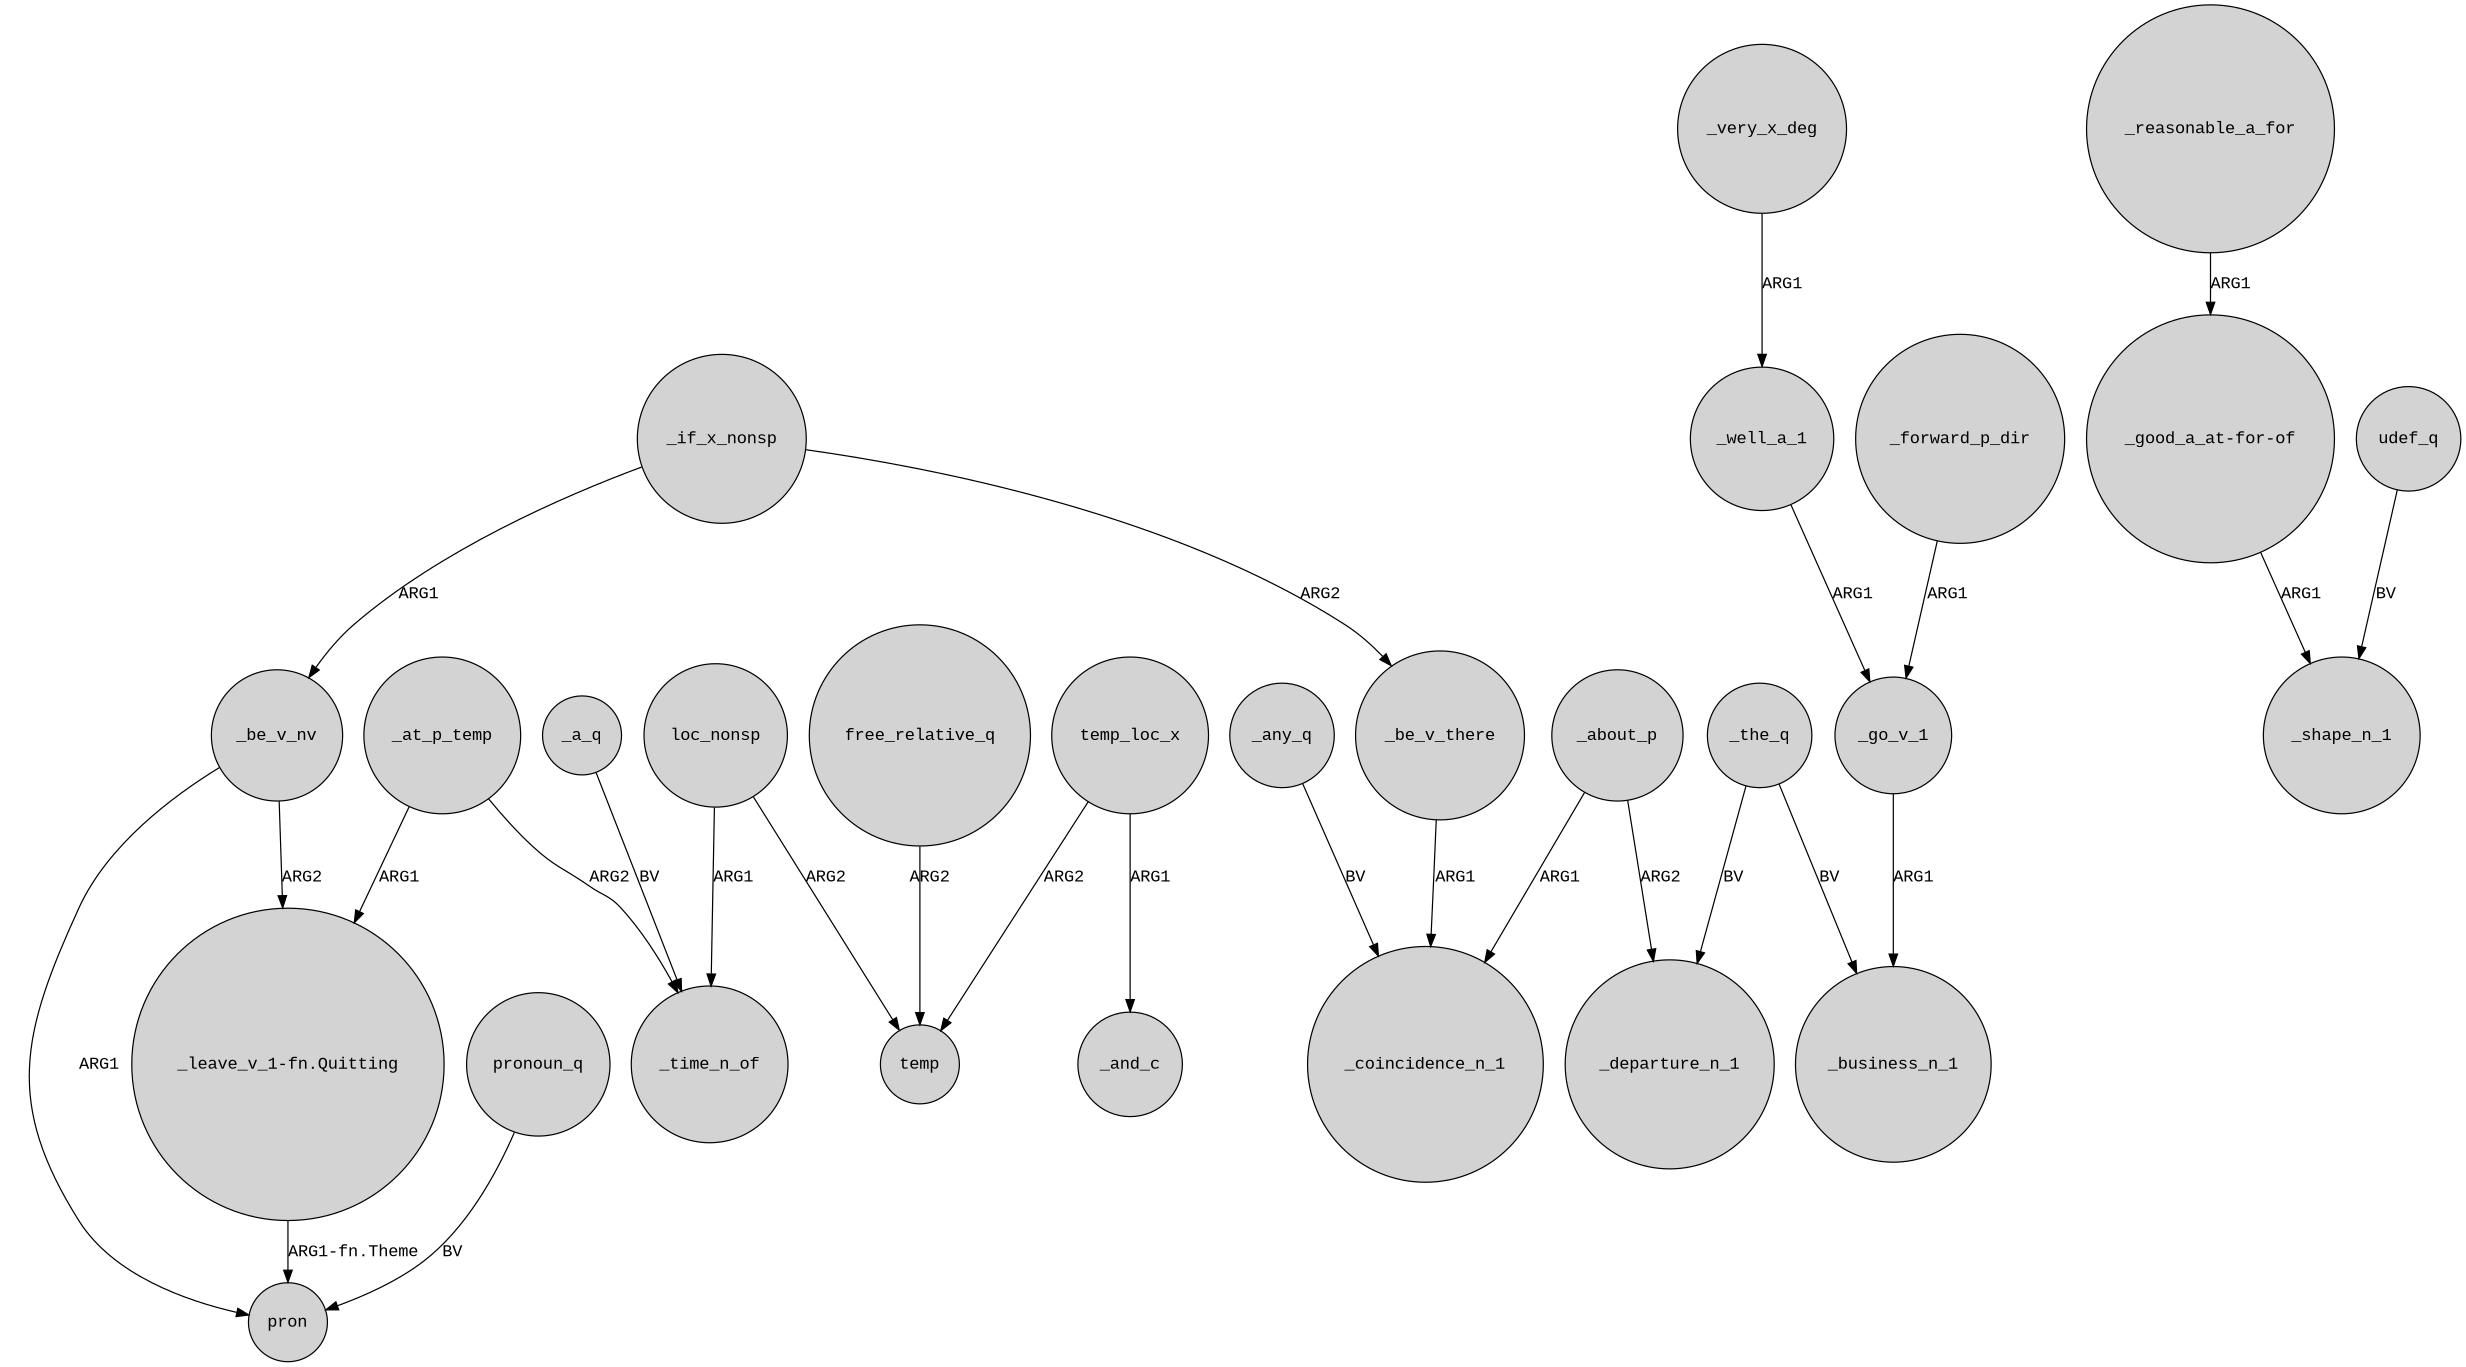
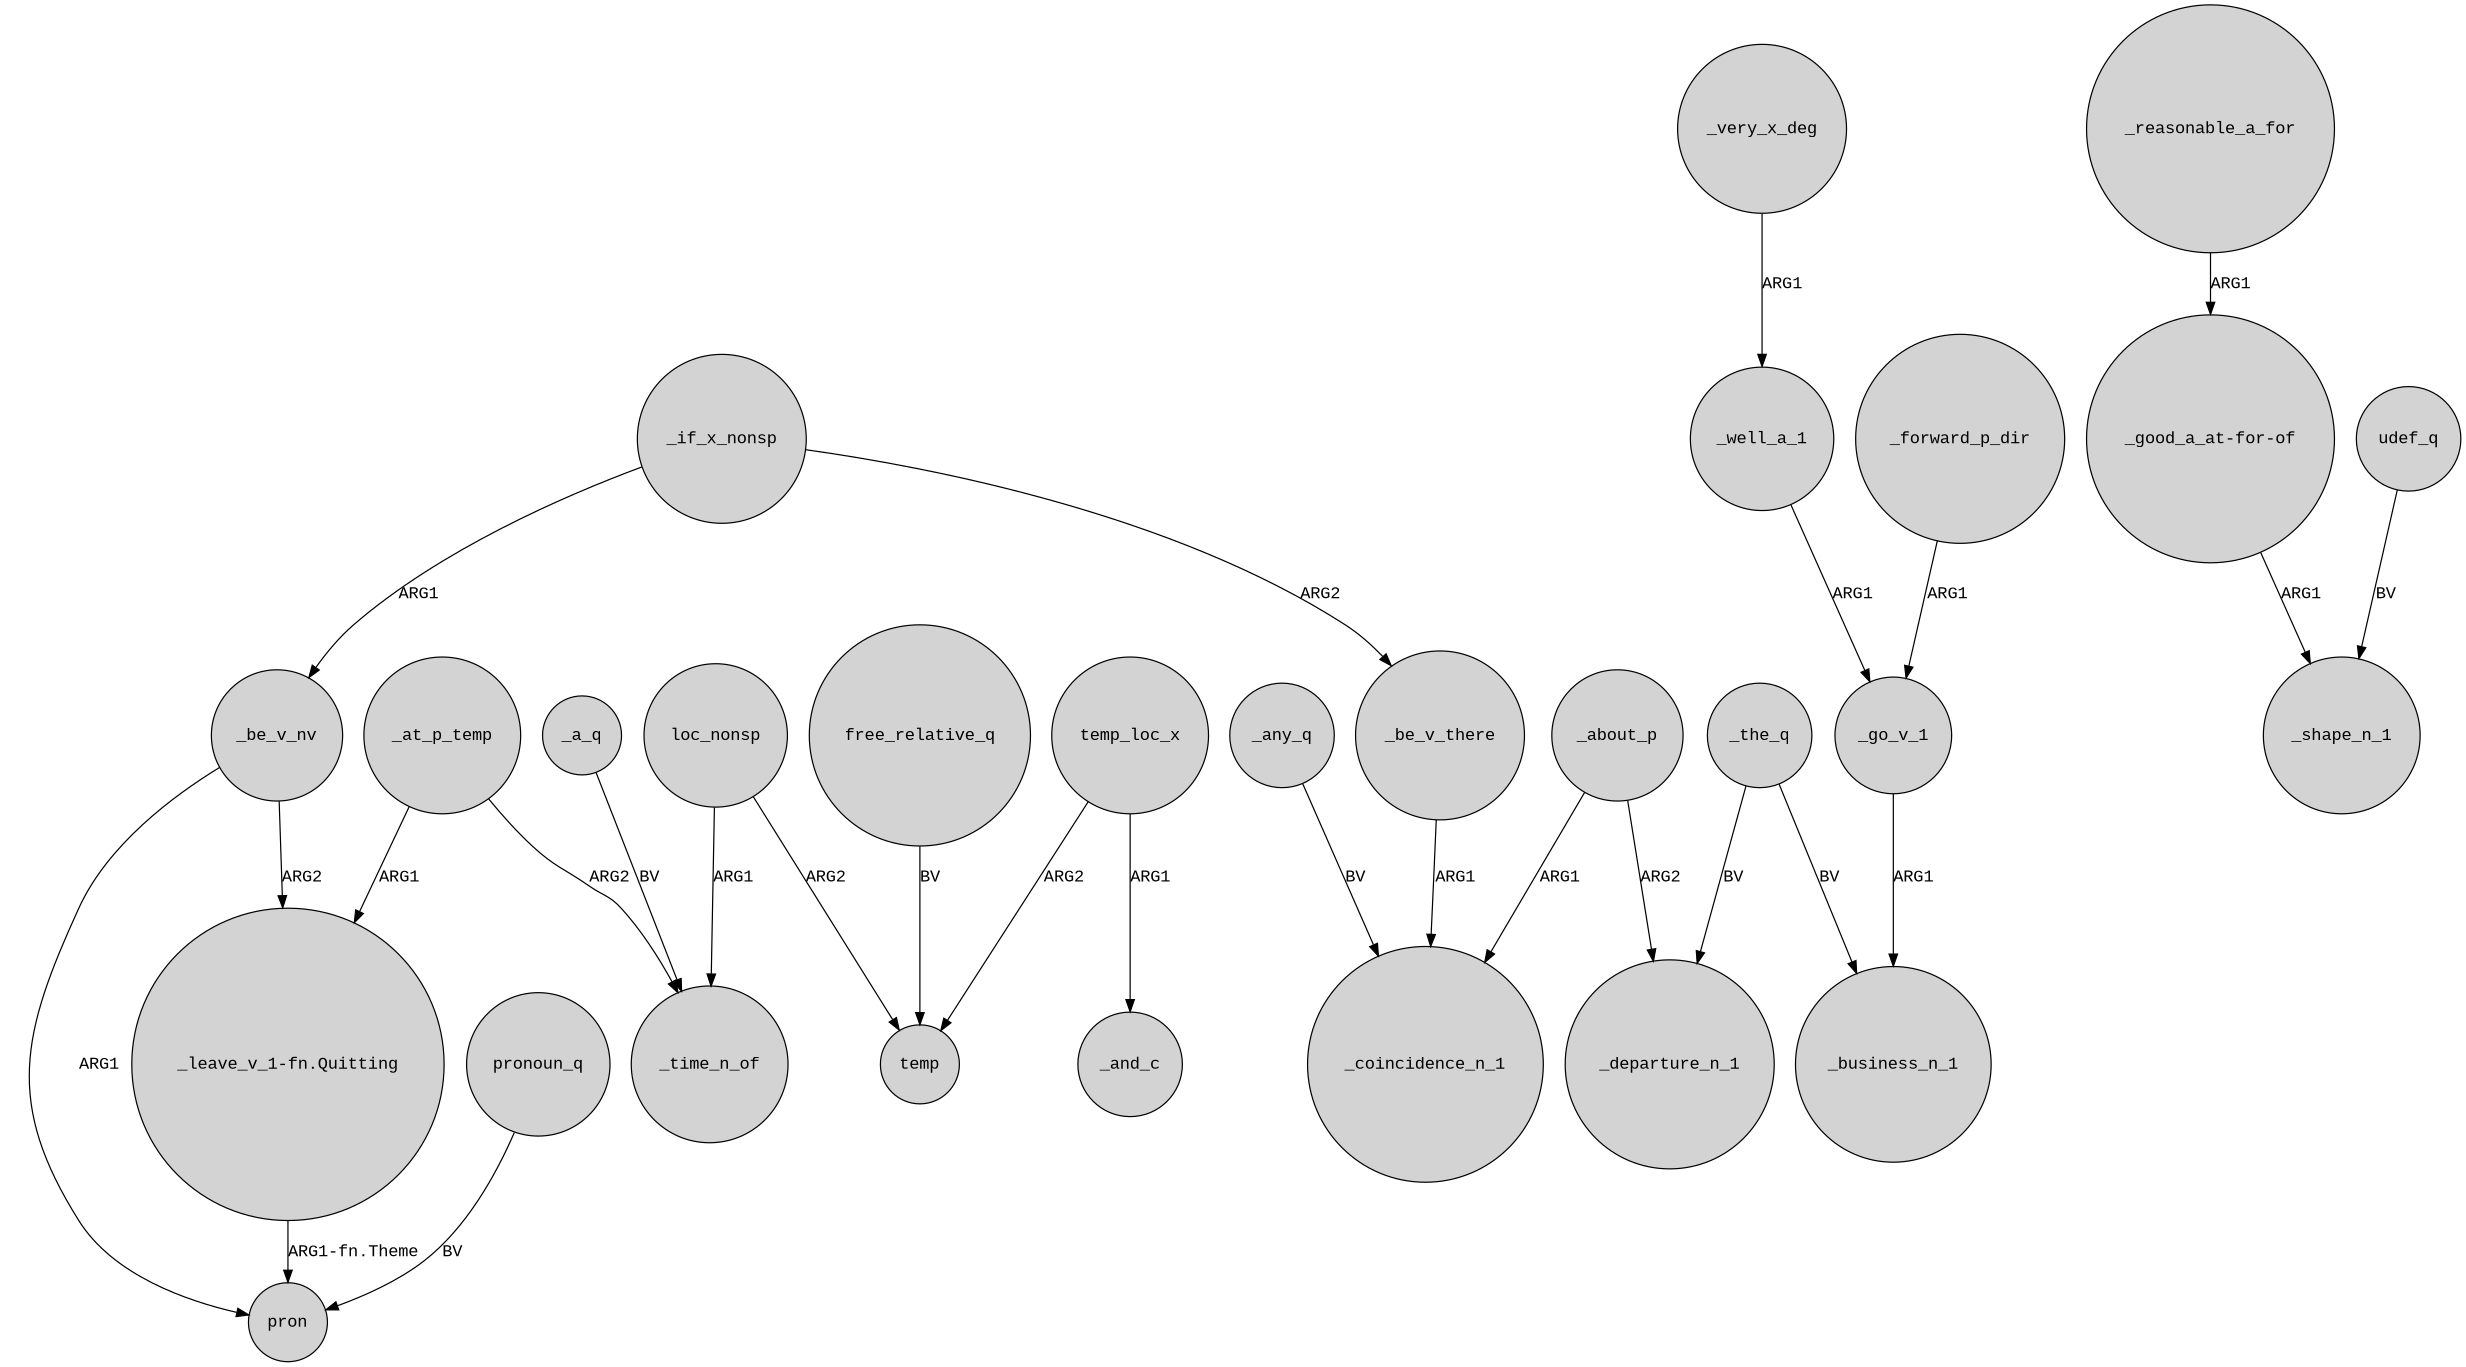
edge "free_relative_q" -> "temp": label "ARG2" -> "BV"
